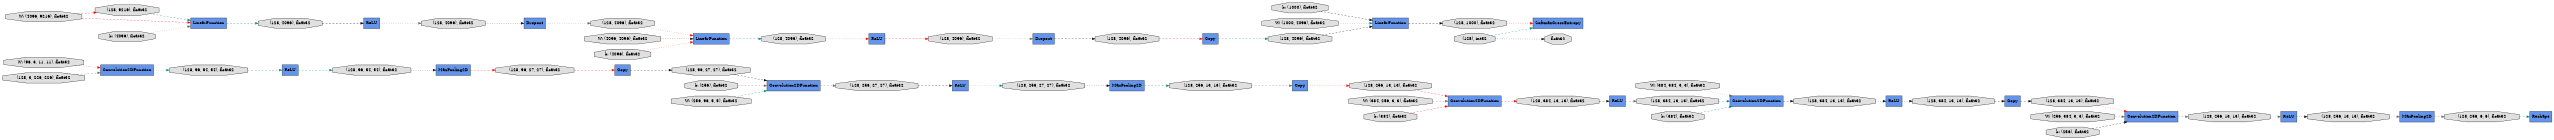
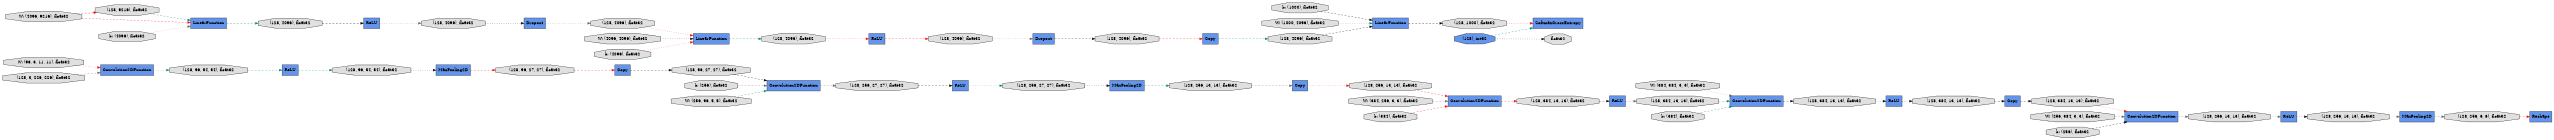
node "(128), int32": fillcolor #e0e0e0 -> #6495ed
edge "(128, 256, 6, 6), float32" -> "Reshape": color teal -> red
